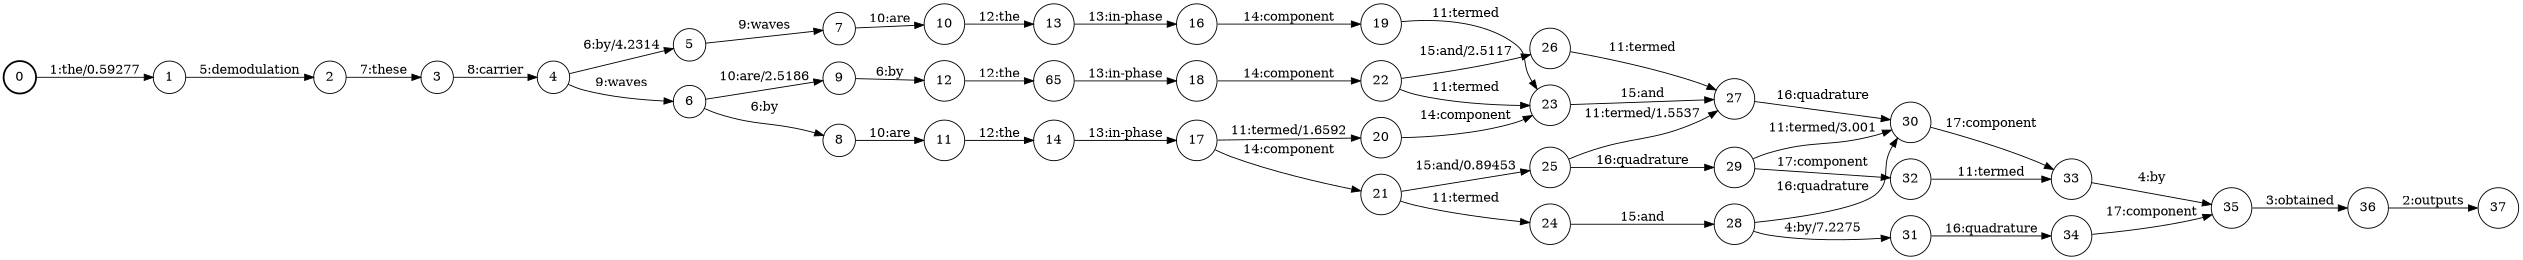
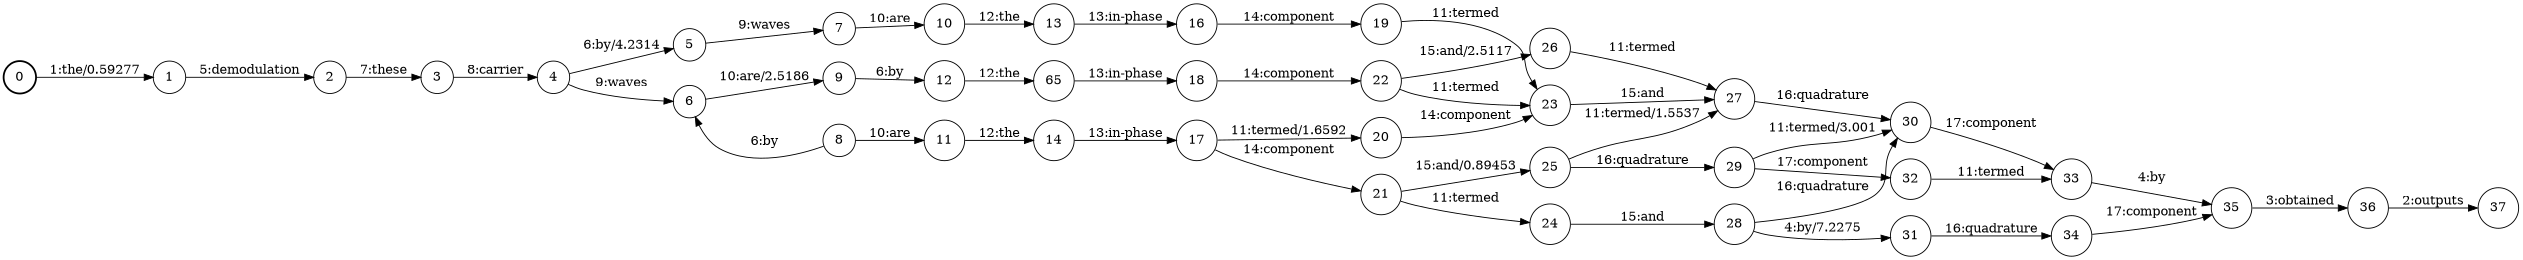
edge "6" -> "8": reversed
